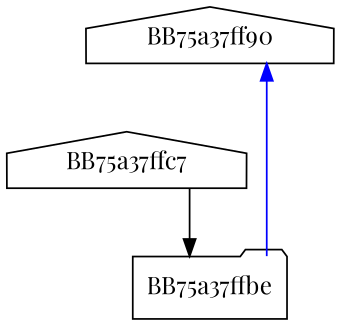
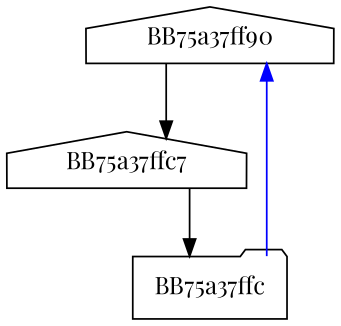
edge "BB75a37ff90" -> "BB75a37ffc7": added
node "BB75a37ffbe": label "BB75a37ffbe" -> "BB75a37ffc"
